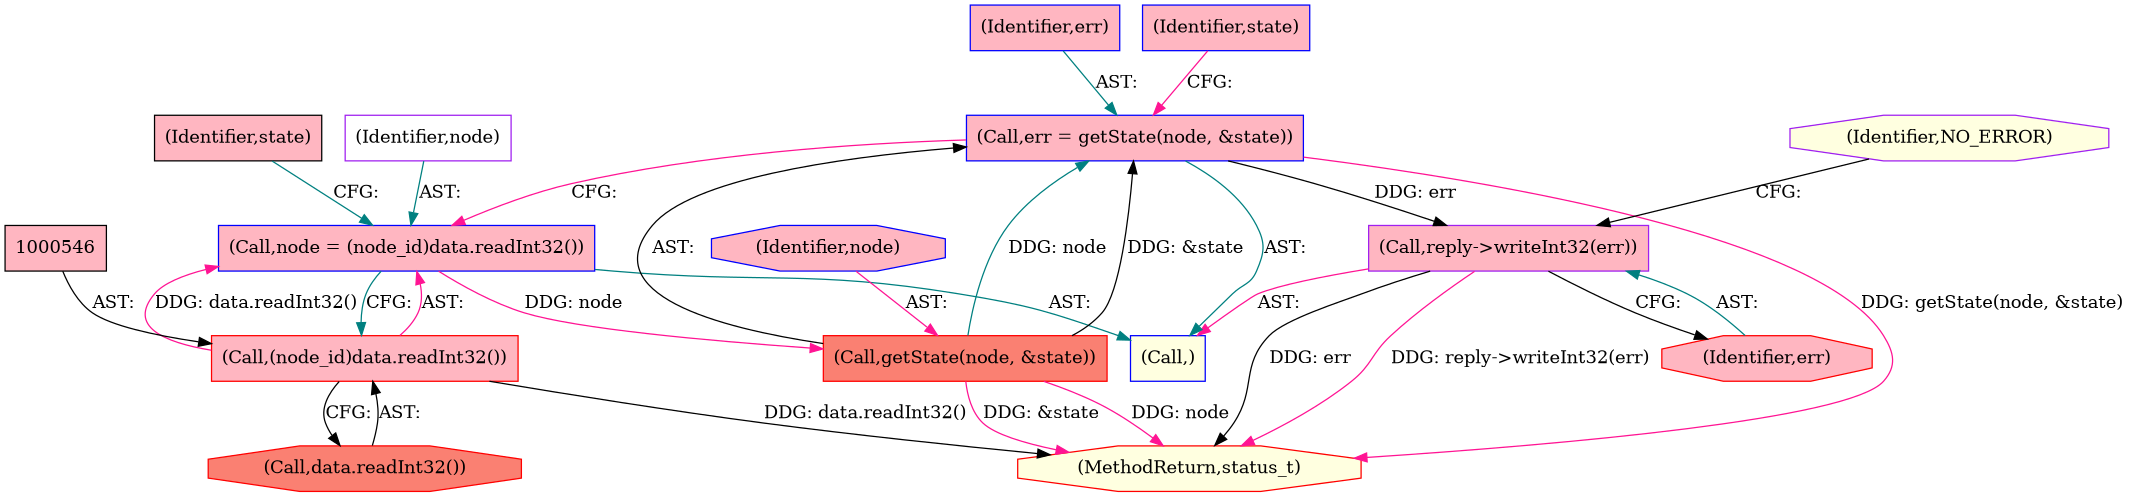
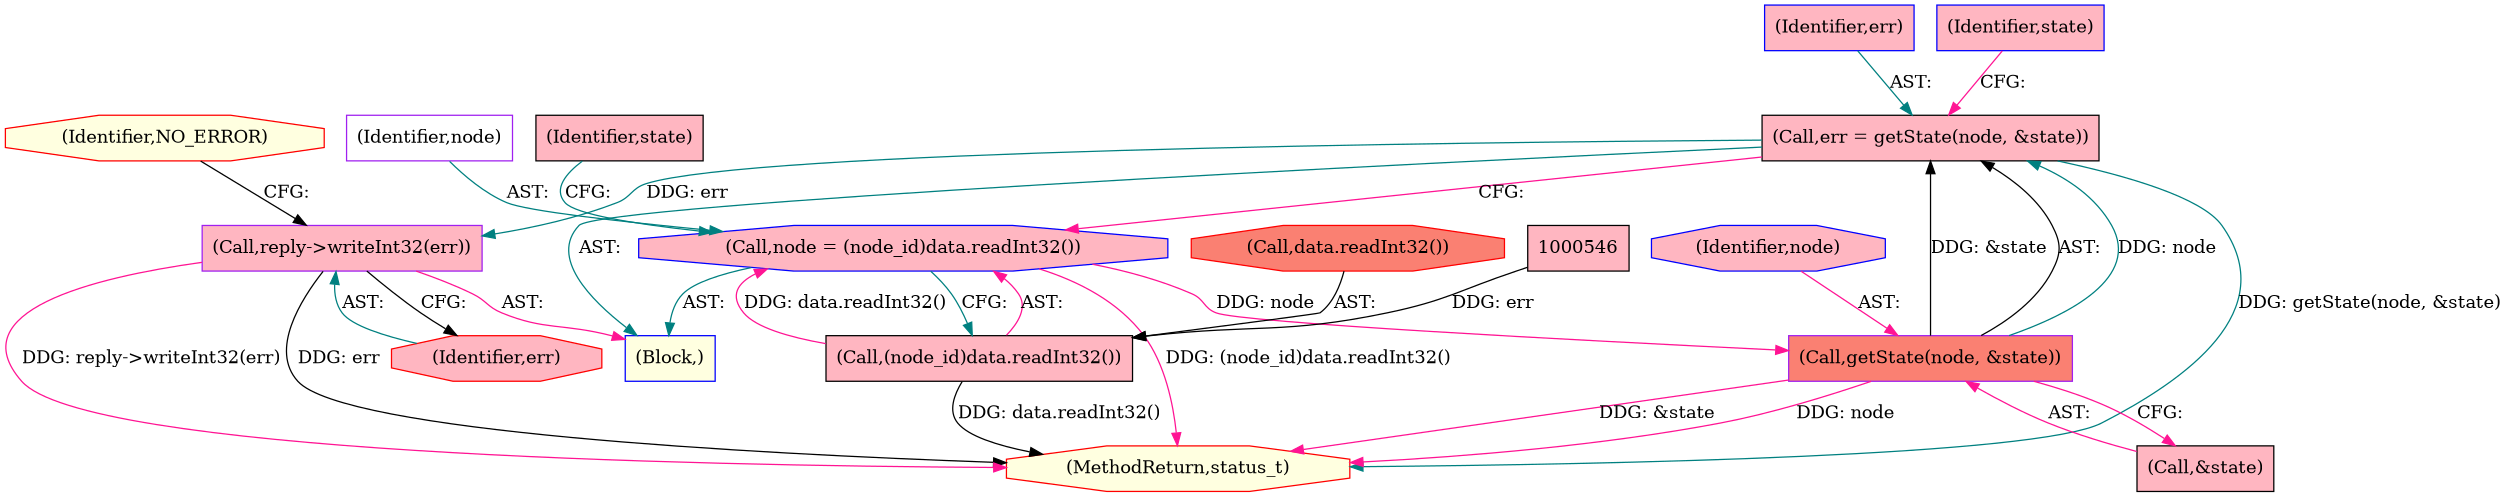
node "(Call,err = getState(node, &state))": color blue -> black
node "(Identifier,NO_ERROR)": color purple -> red
edge "(Call,err = getState(node, &state))" -> "(Call,reply->writeInt32(err))": color black -> teal
node "(Call,node = (node_id)data.readInt32())": shape box -> octagon
edge "1000546" -> "(Call,(node_id)data.readInt32())": label "AST: " -> "DDG: err"
edge "(Call,err = getState(node, &state))" -> "(MethodReturn,status_t)": color deeppink -> teal
edge "(Call,node = (node_id)data.readInt32())" -> "(MethodReturn,status_t)": added, label "DDG: (node_id)data.readInt32()"
node "(Call,(node_id)data.readInt32())": color red -> black
node "(Call,getState(node, &state))": color red -> purple
node "(Call,)": label "(Call,)" -> "(Block,)"
edge "(Call,(node_id)data.readInt32())" -> "(Call,data.readInt32())": removed, label "CFG:"
node "(Call,&state)": added
